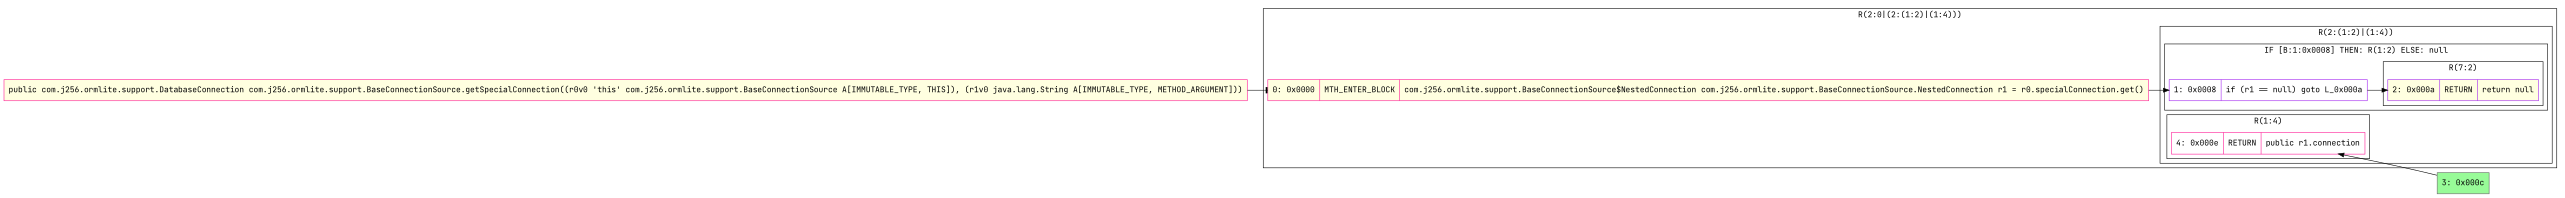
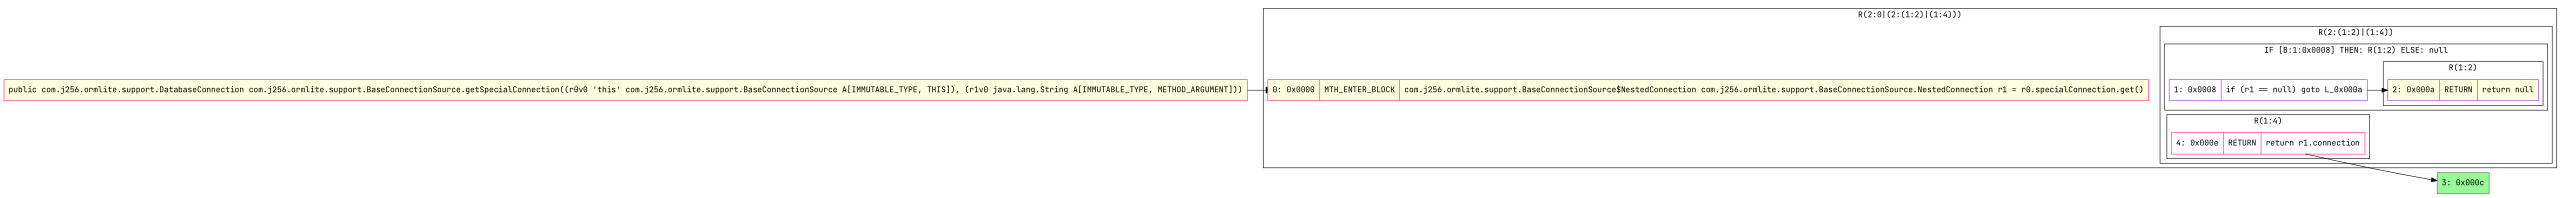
cluster "R(7:2)": label "R(7:2)" -> "R(1:2)"
edge "0: 0x0000" -> "1: 0x0008": removed
node "4: 0x000e": text "public r1.connection" -> "return r1.connection"
edge "3: 0x000c" -> "4: 0x000e": reversed
